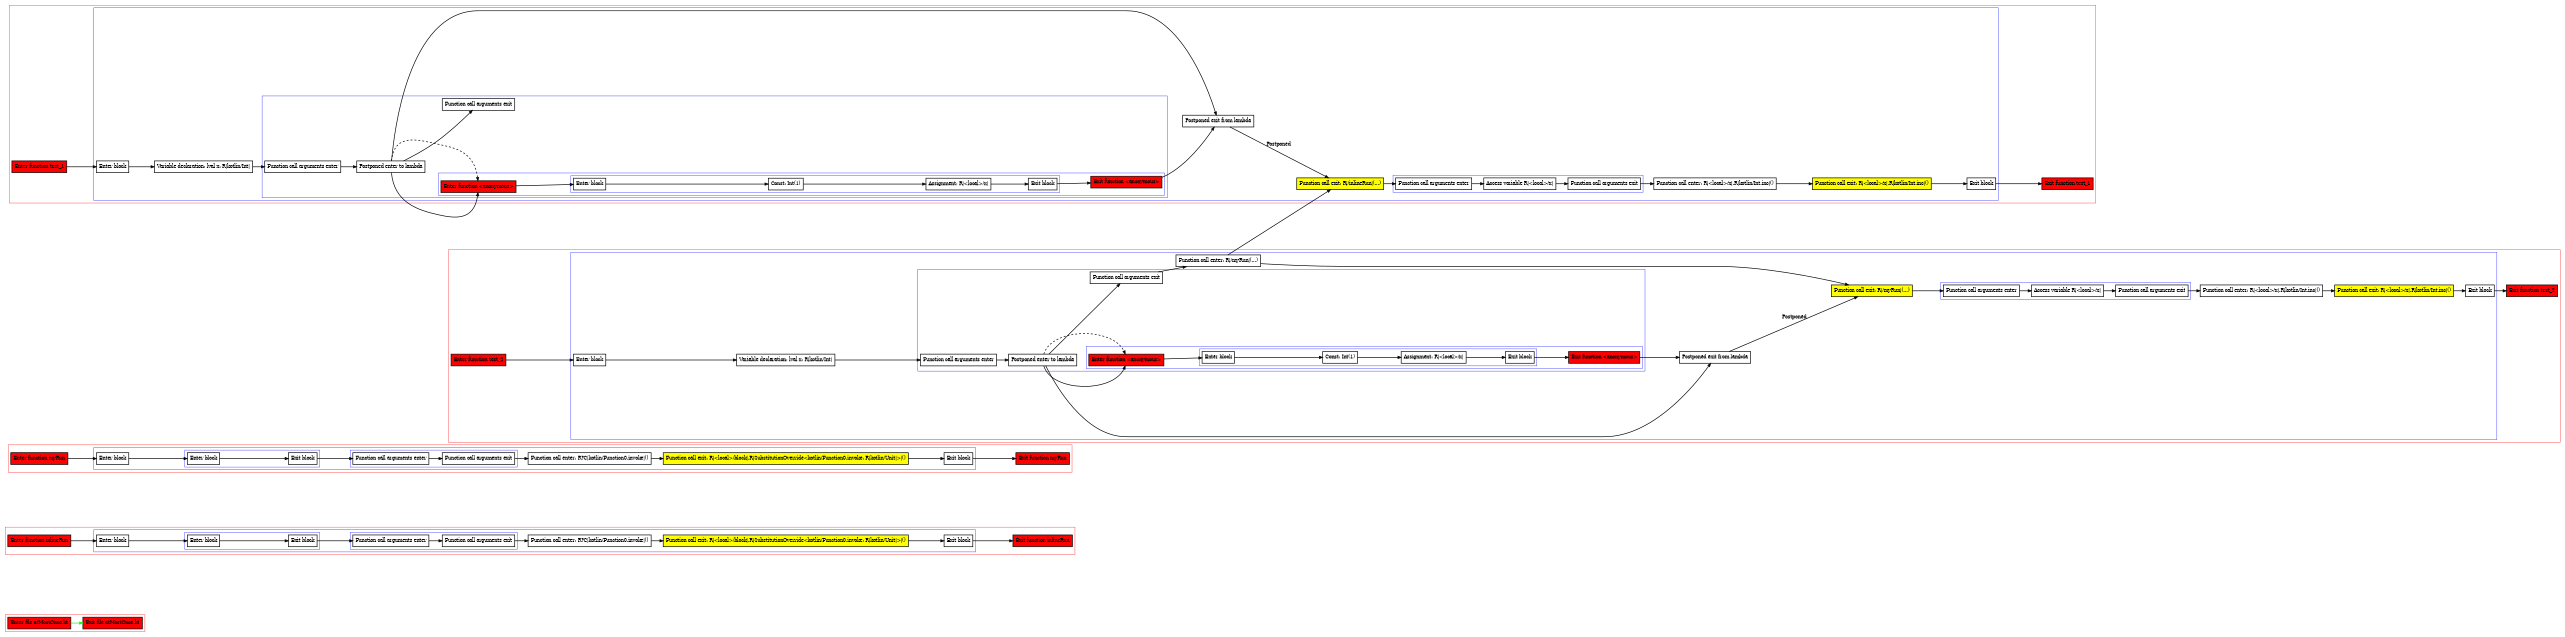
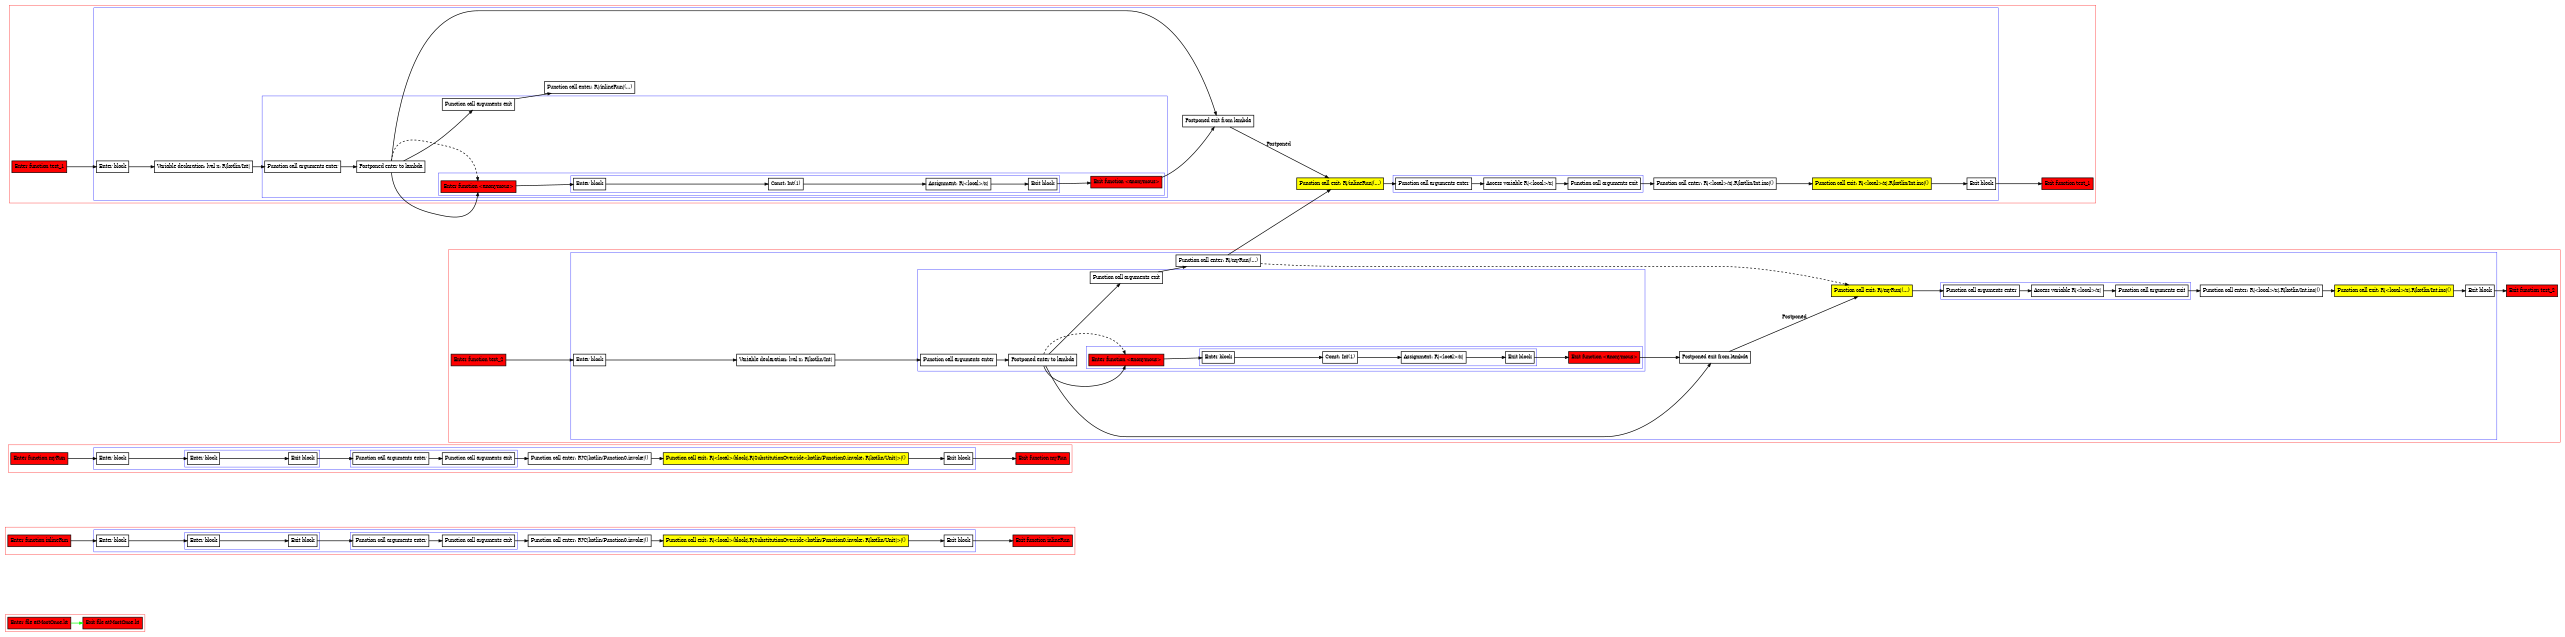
node "Function call enter: R|/inlineRun|(...)": added
edge "Function call enter: R|/myRun|(...)" -> "Function call exit: R|/myRun|(...)": style solid -> dashed
